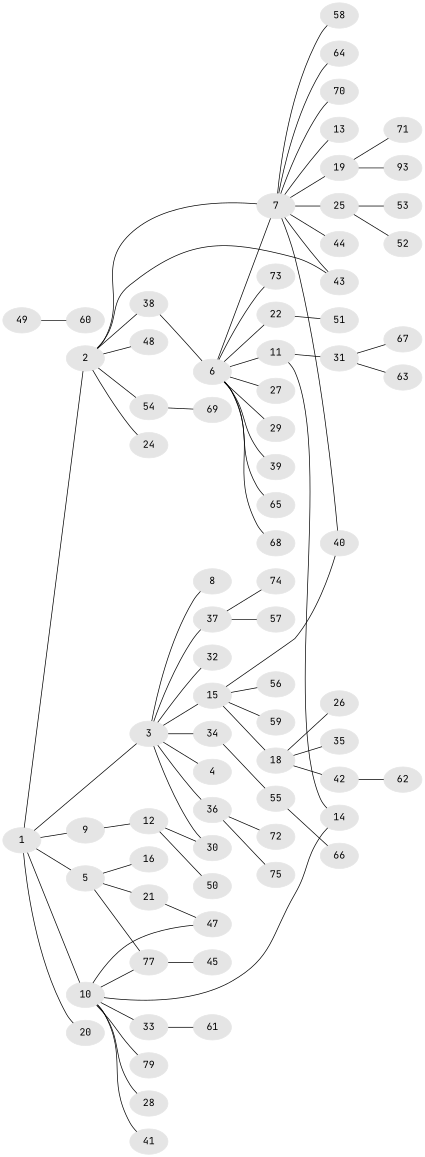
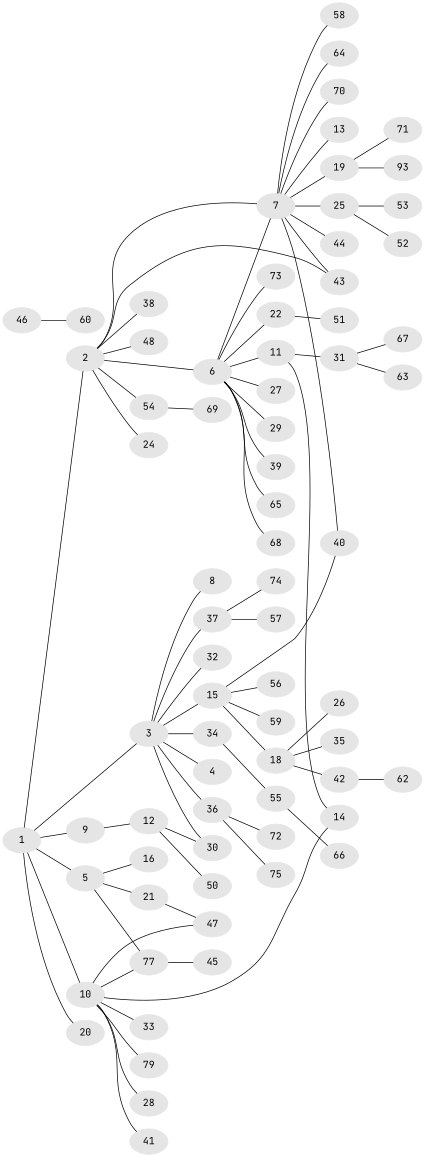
node "49": label "49" -> "46"
edge "38" -- "6": now "2" -- "6"
node "61": removed
